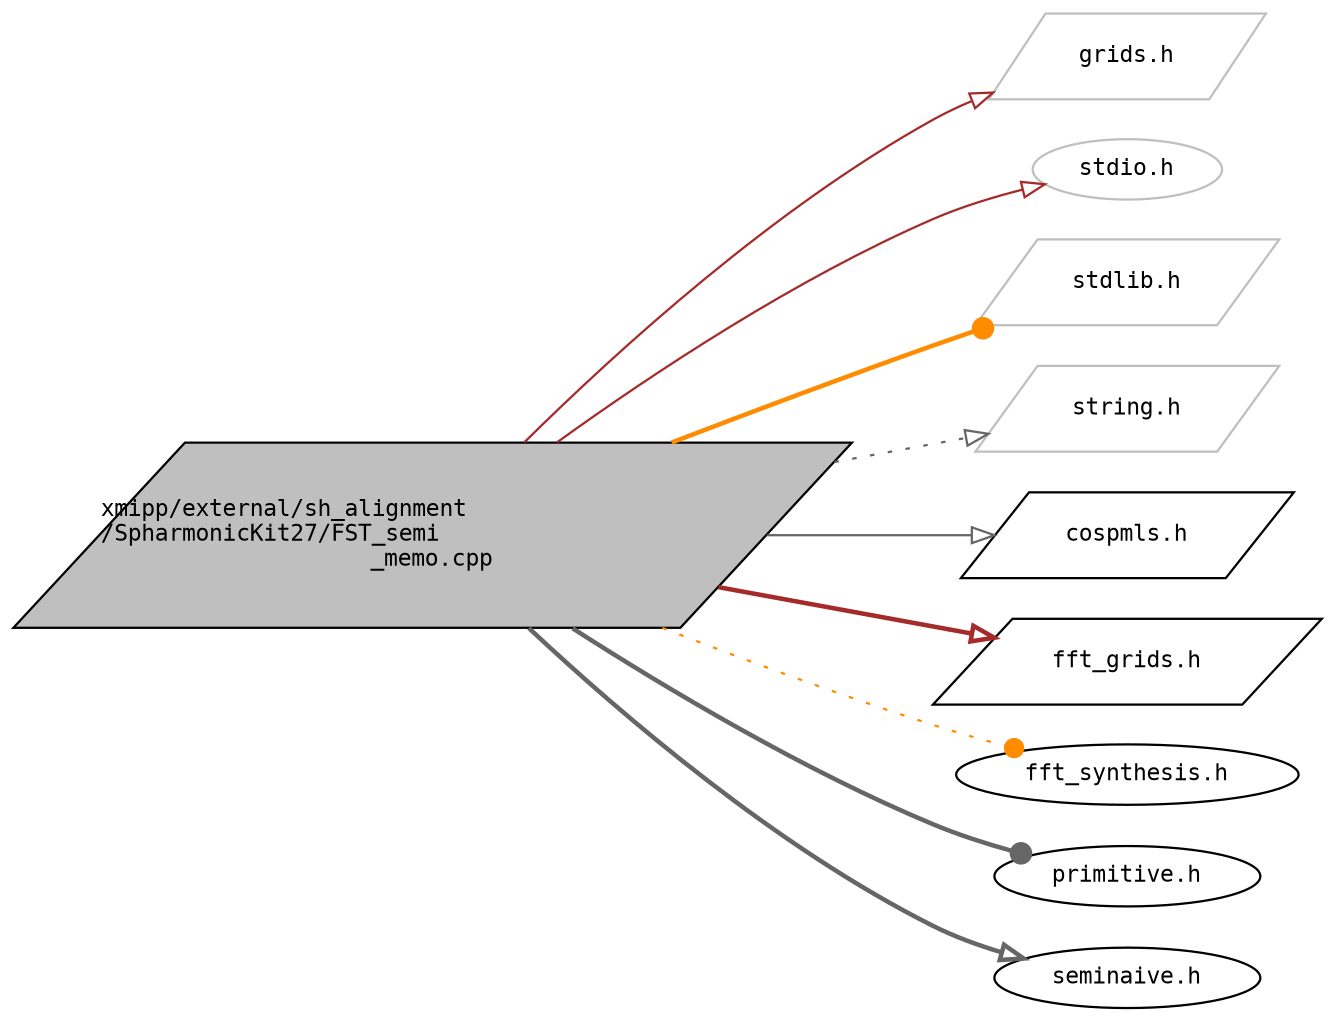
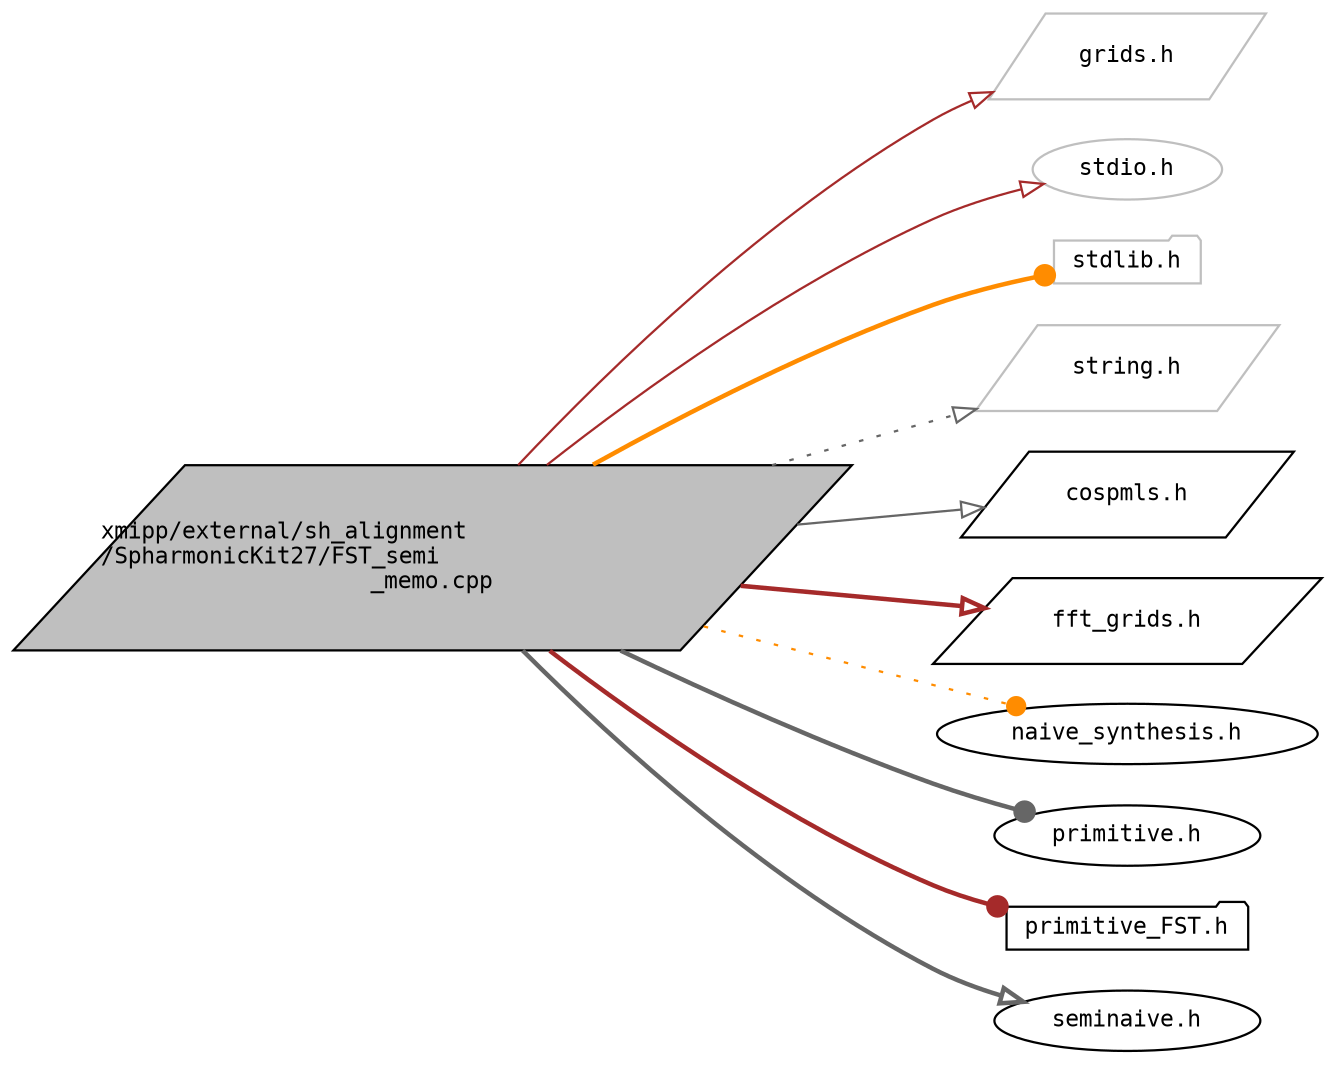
node "stdlib.h": shape parallelogram -> folder
node "fft_synthesis.h": label "fft_synthesis.h" -> "naive_synthesis.h"
node "primitive_FST.h": added
